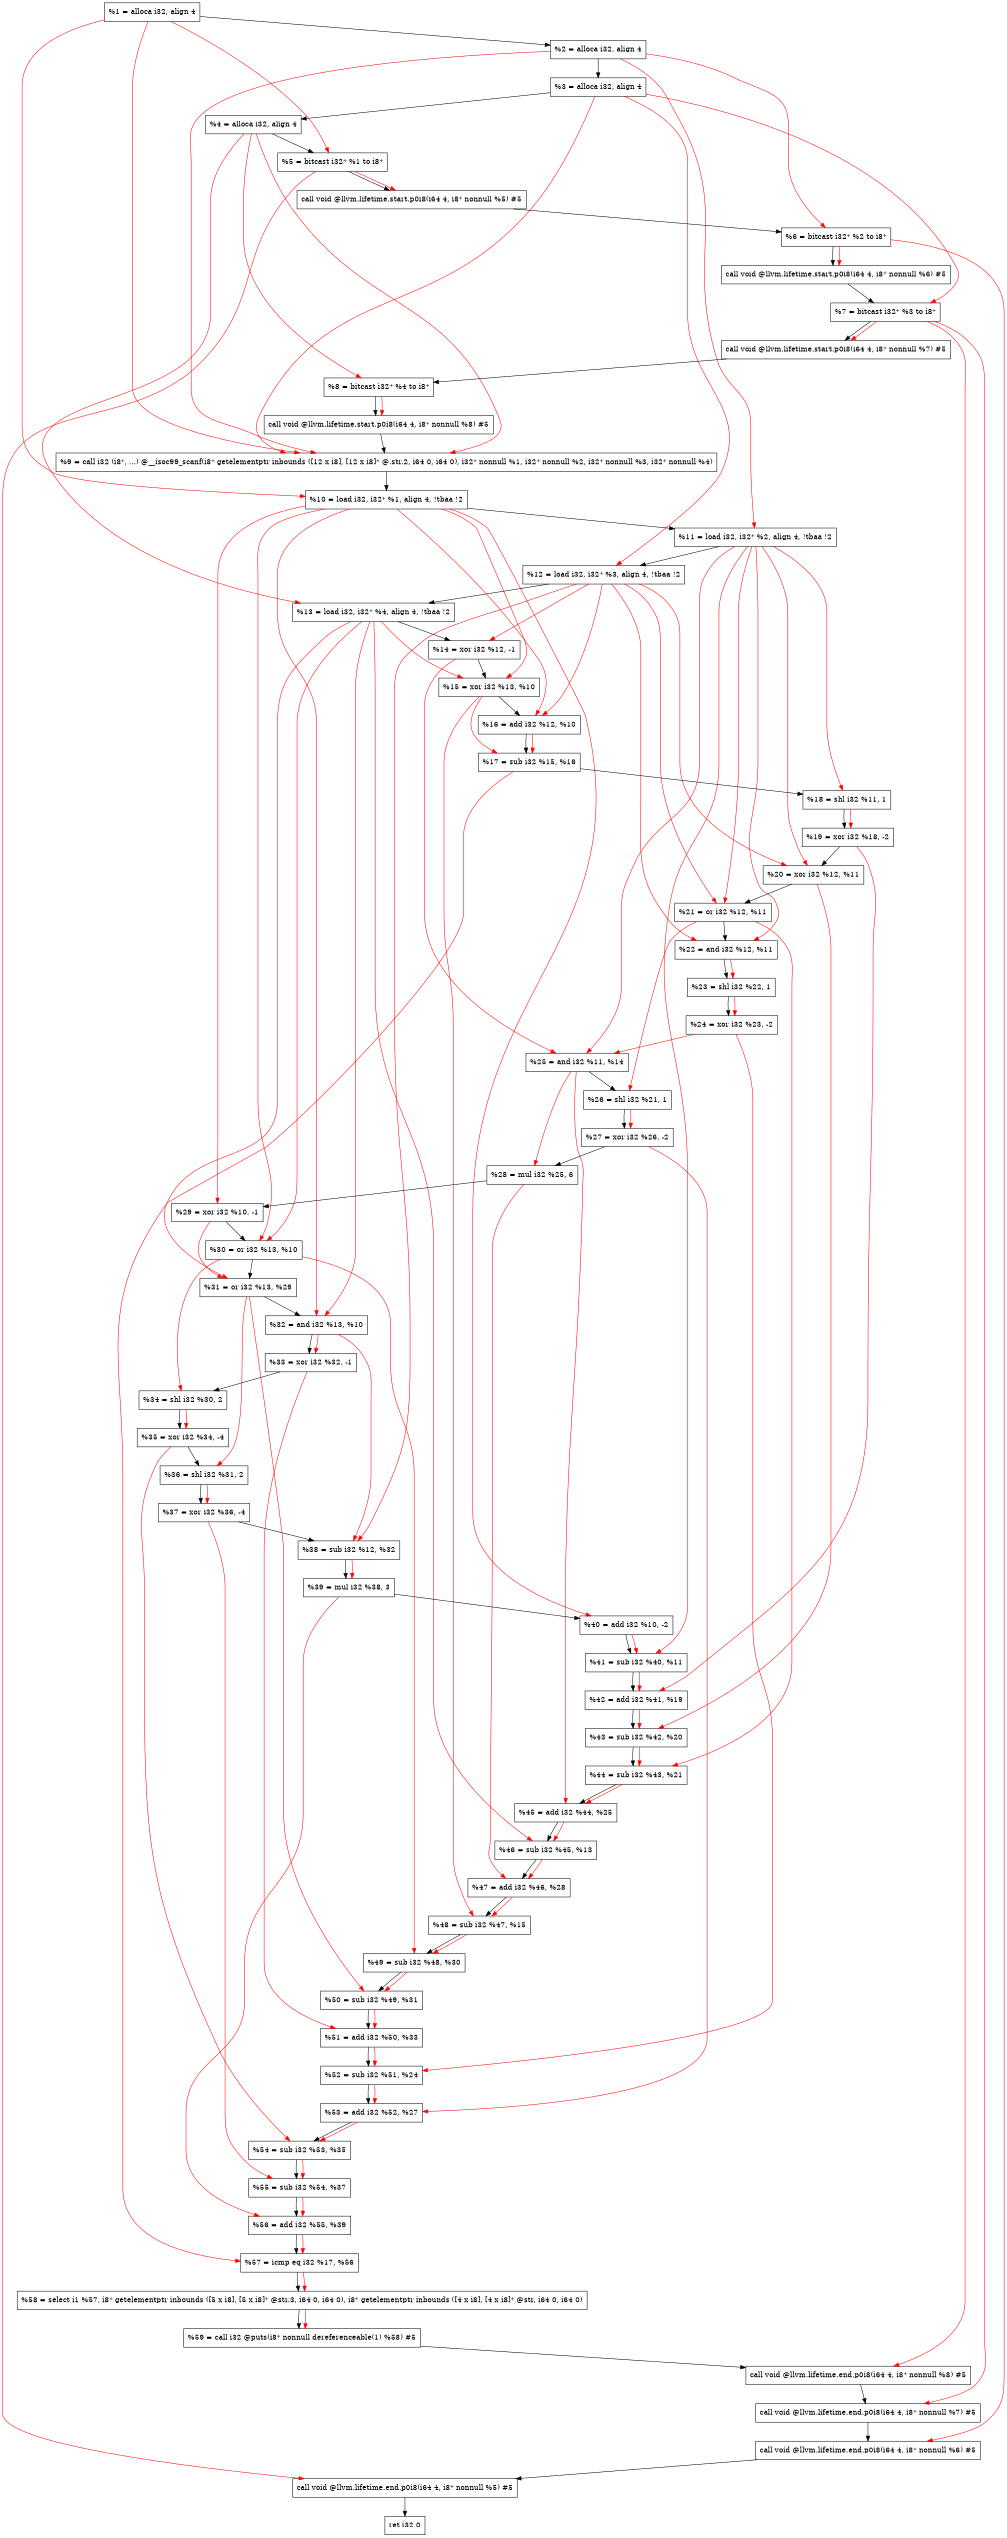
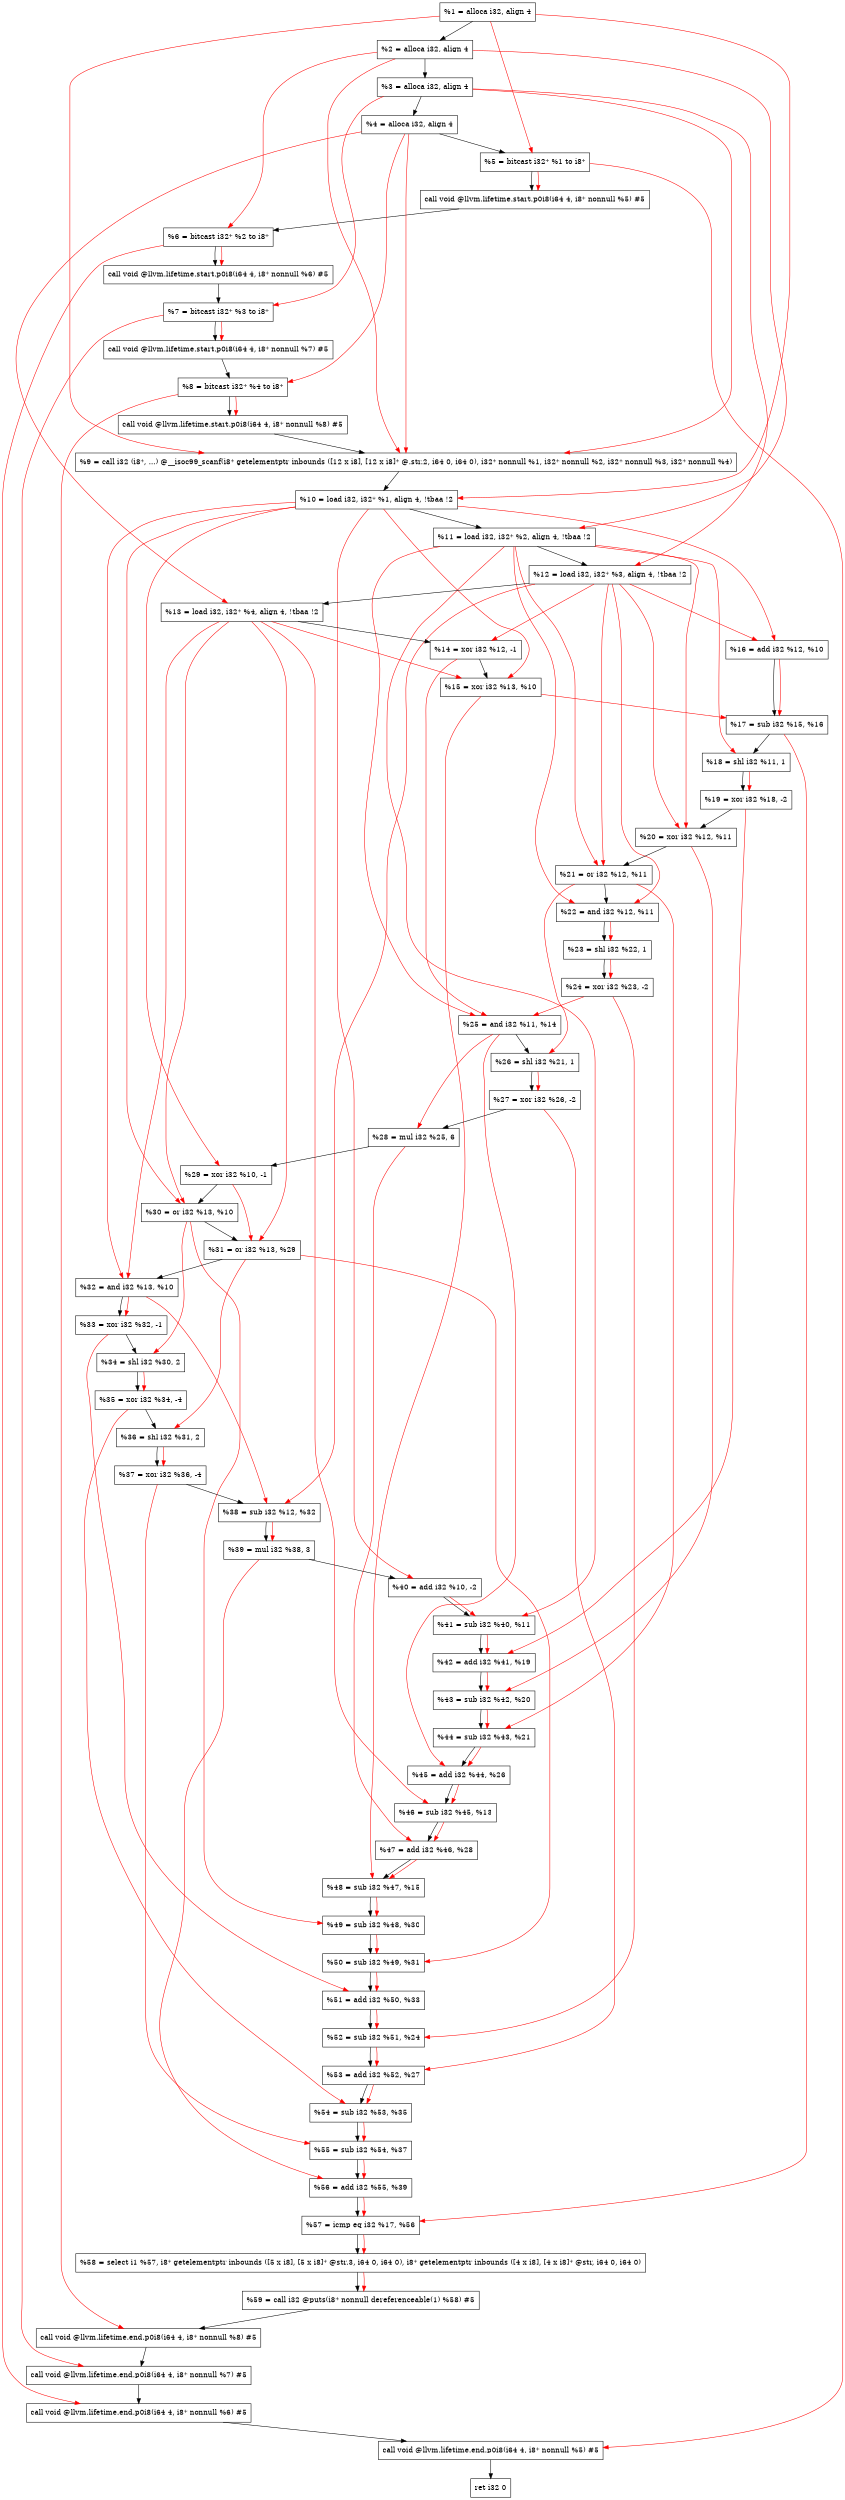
edge "%15 = xor i32 %13, %10" -> "%16 = add i32 %12, %10": removed
edge "%7 = bitcast i32* %3 to i8*" -> "call void @llvm.lifetime.end.p0i8(i64 4, i8* nonnull %8) #5": now "%8 = bitcast i32* %4 to i8*" -> "call void @llvm.lifetime.end.p0i8(i64 4, i8* nonnull %8) #5"
node "%45 = add i32 %44, %25": label "%45 = add i32 %44, %25" -> "%45 = add i32 %44, %26"
